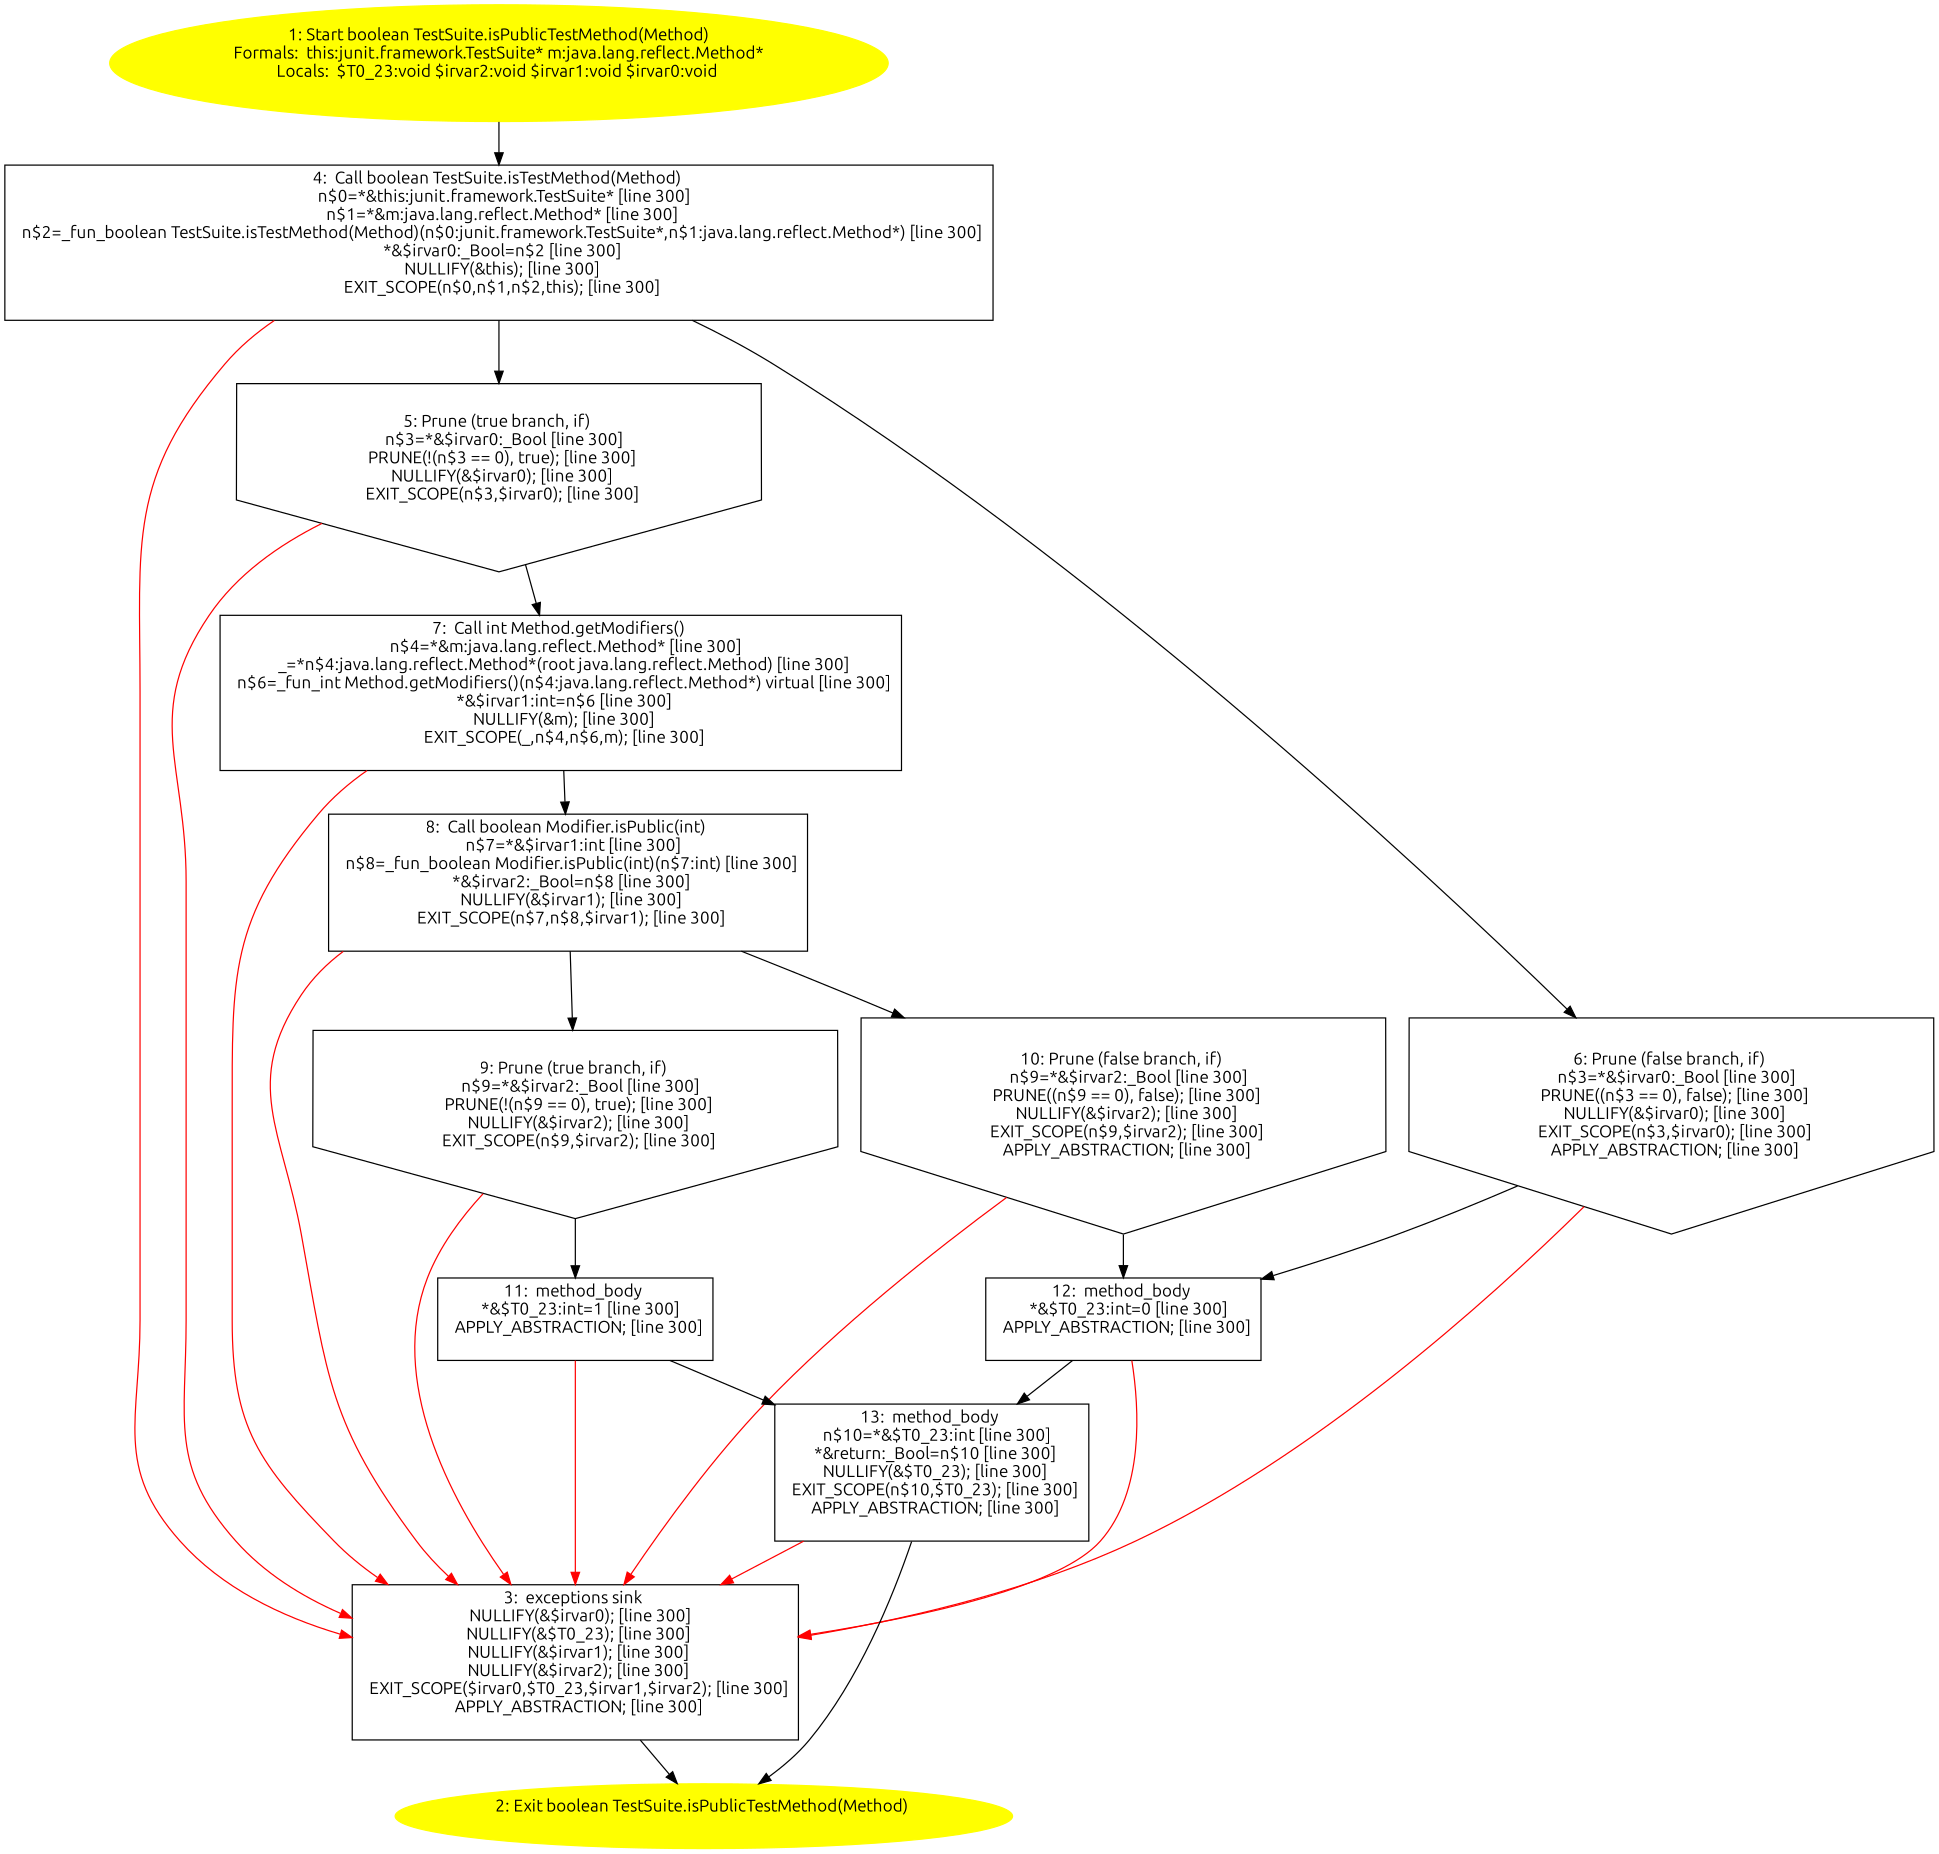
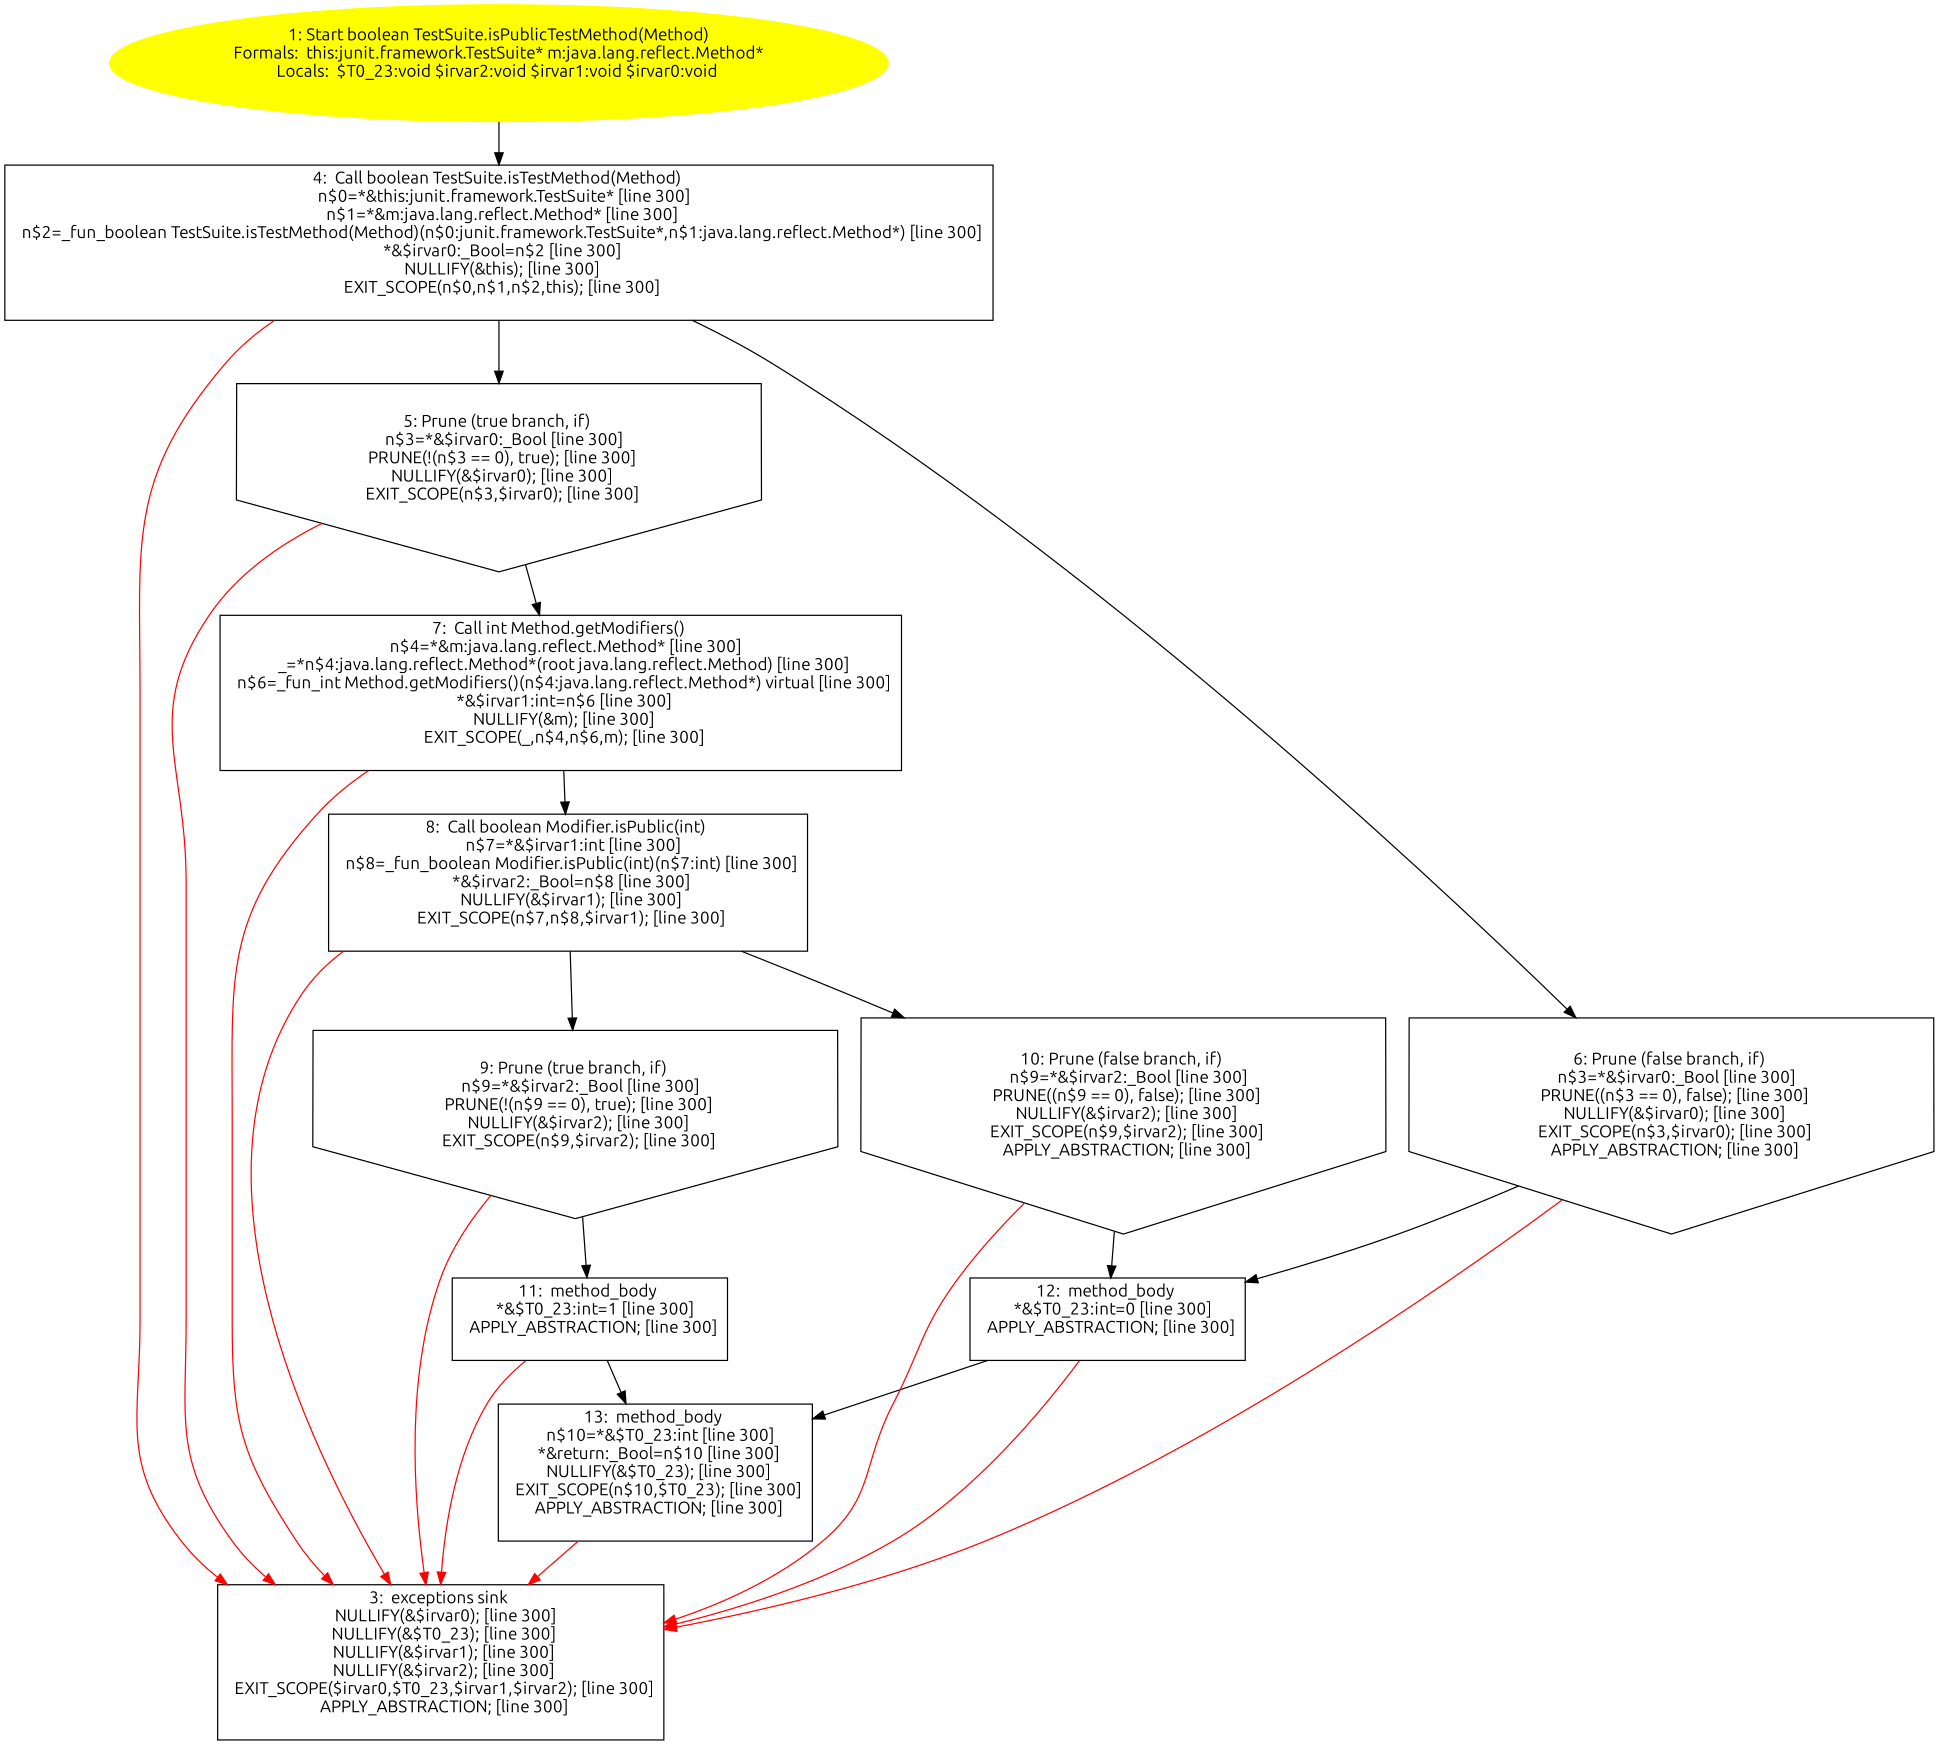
node "2: Exit boolean TestSuite.isPublicTestMethod(Method)": removed
